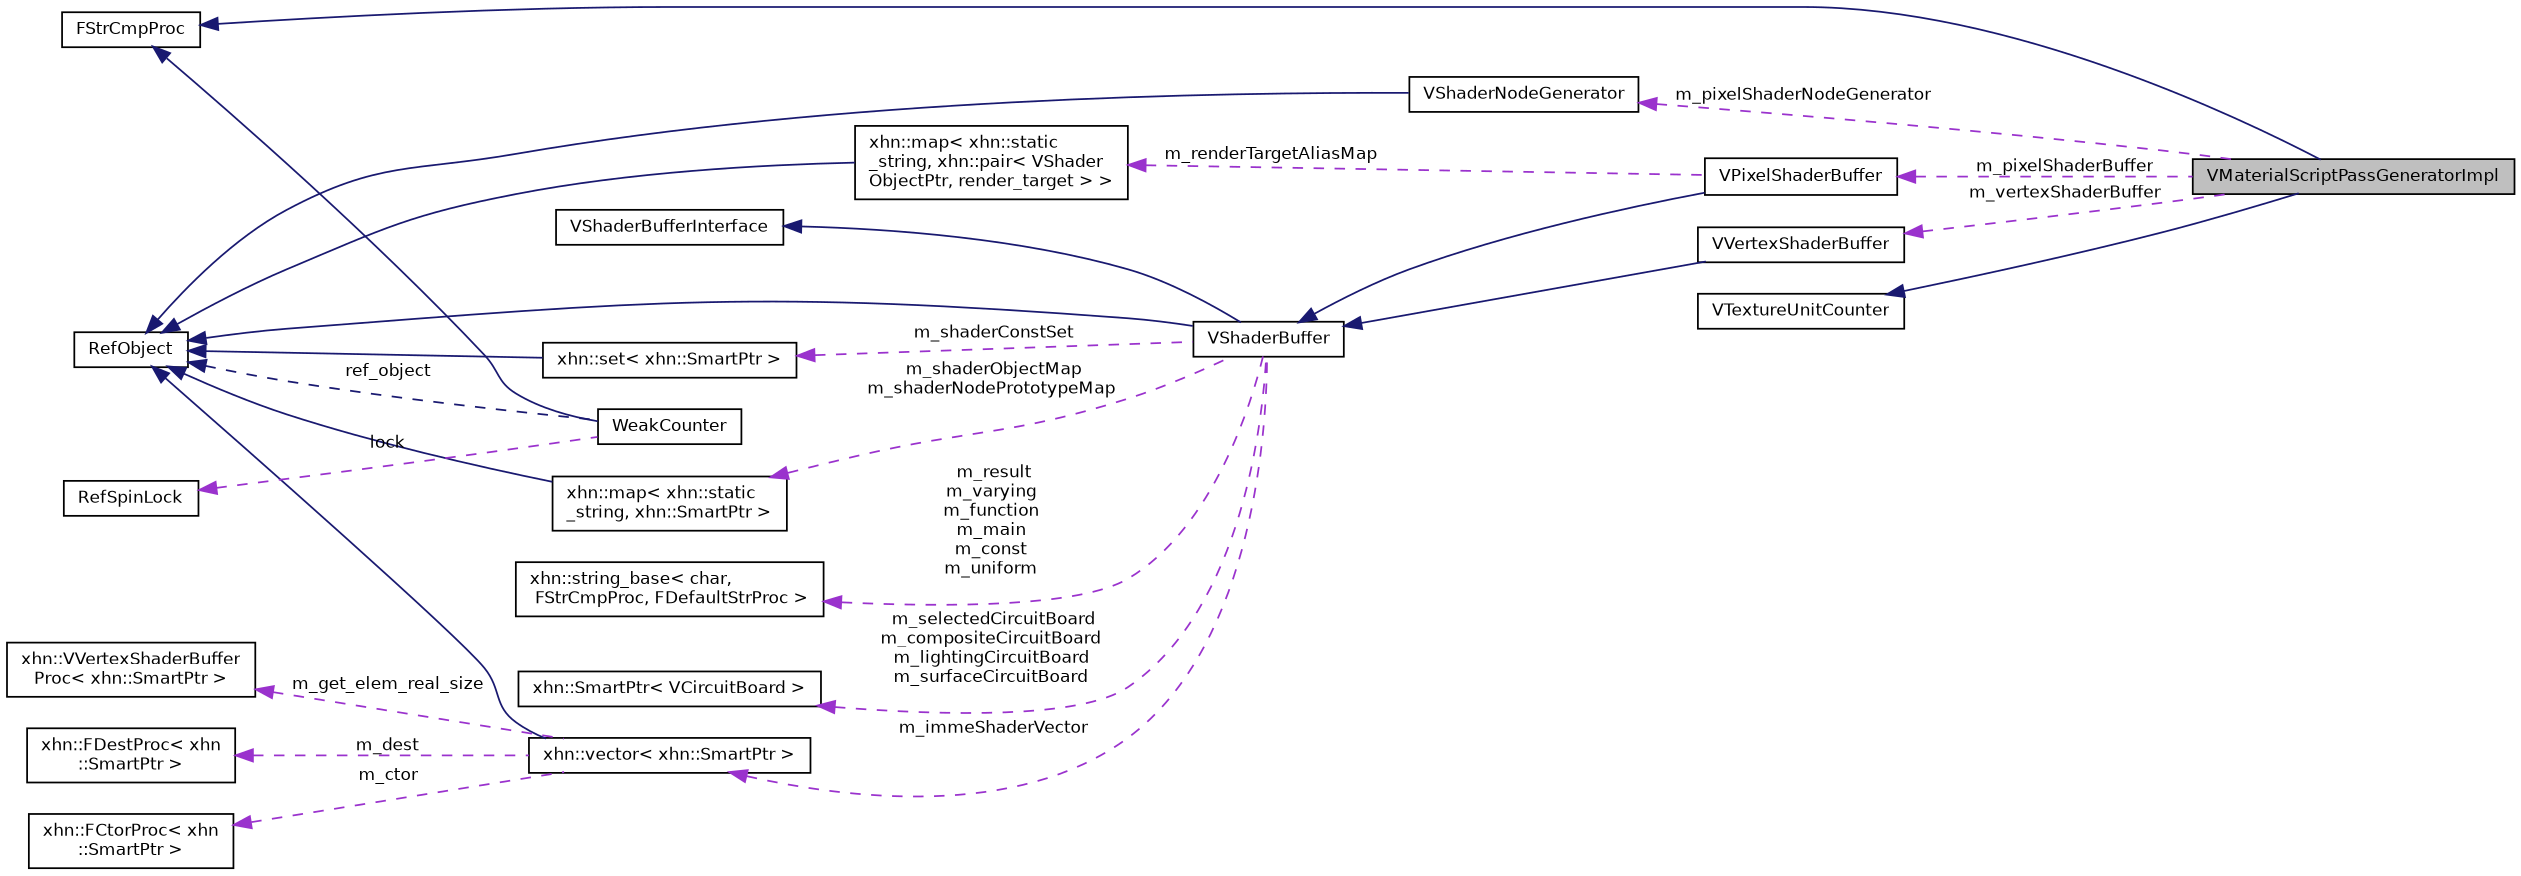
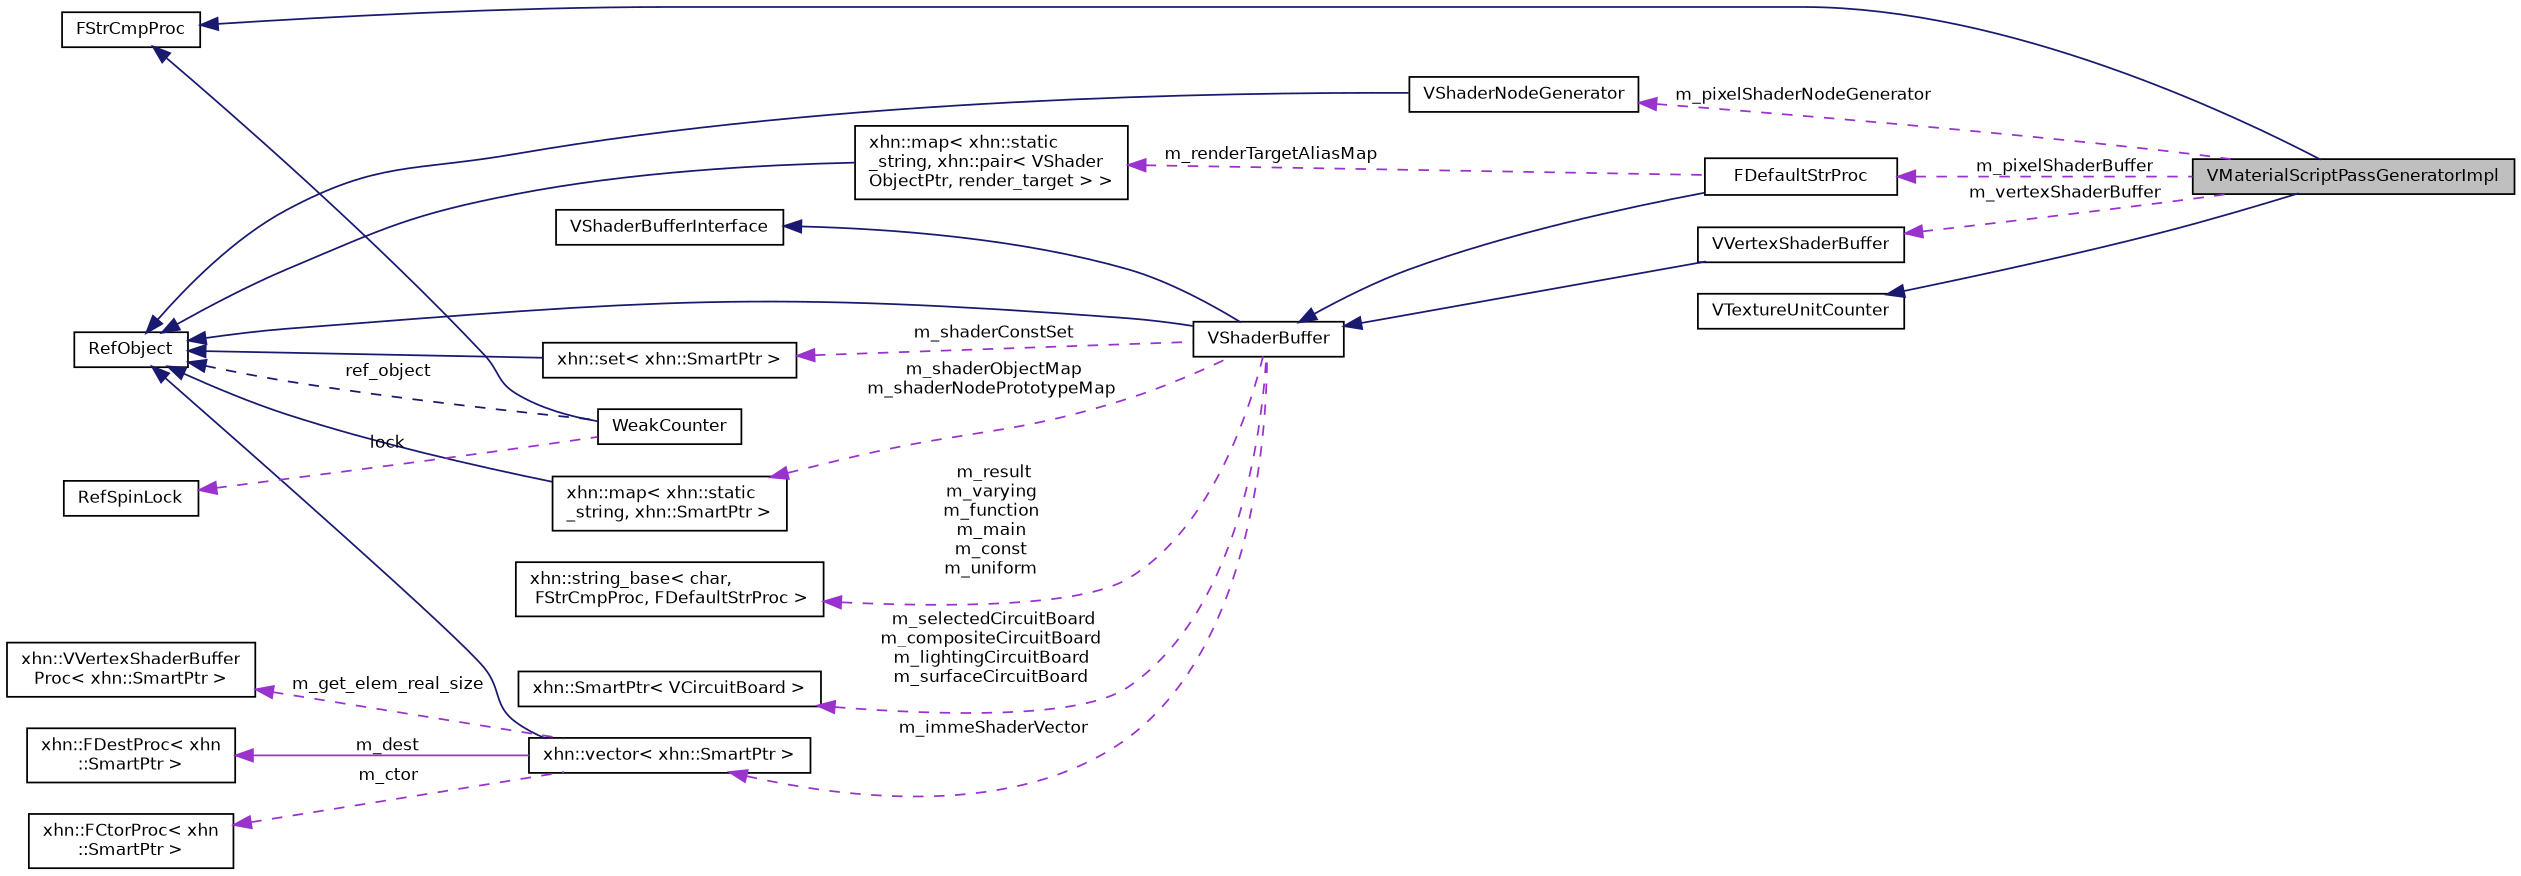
node "VPixelShaderBuffer": label "VPixelShaderBuffer" -> "FDefaultStrProc"
edge "xhn::vector< xhn::SmartPtr >" -> "xhn::FDestProc< xhn ::SmartPtr >": style dashed -> solid
